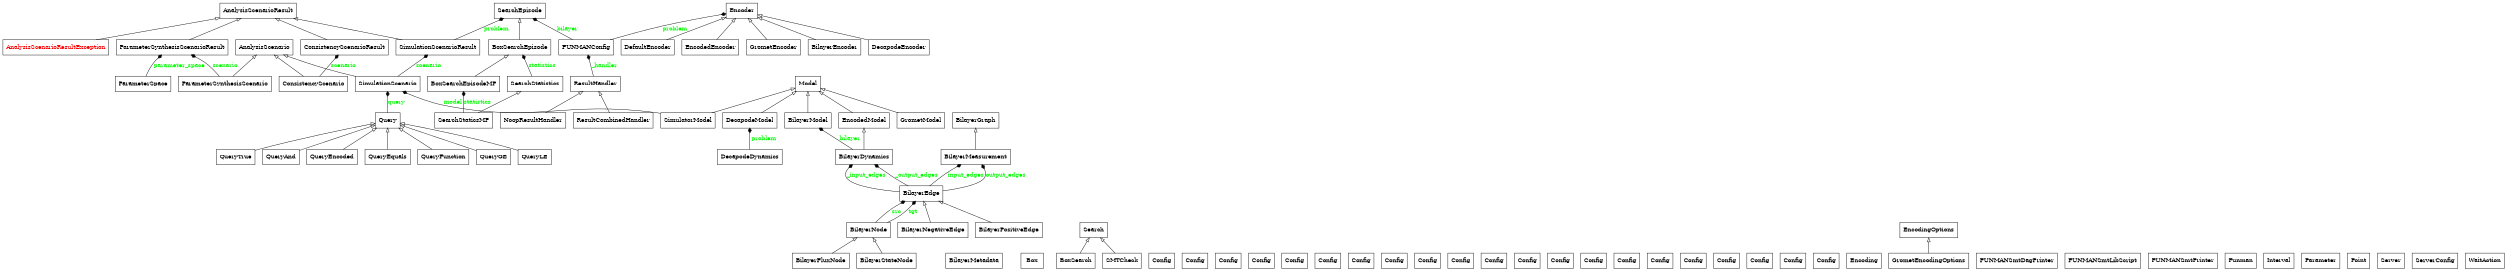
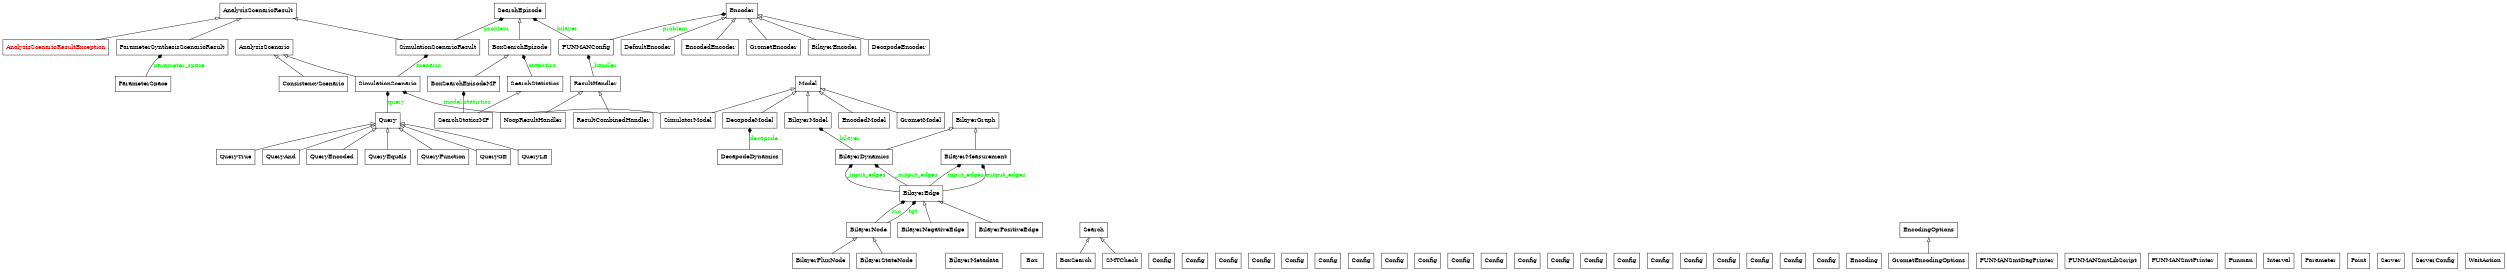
node "ConsistencyScenarioResult": removed
node "ParameterSynthesisScenario": removed
edge "DecapodeDynamics" -> "DecapodeModel": label "problem" -> "decapode"
edge "BilayerDynamics" -> "EncodedModel": now "BilayerDynamics" -> "BilayerGraph"
